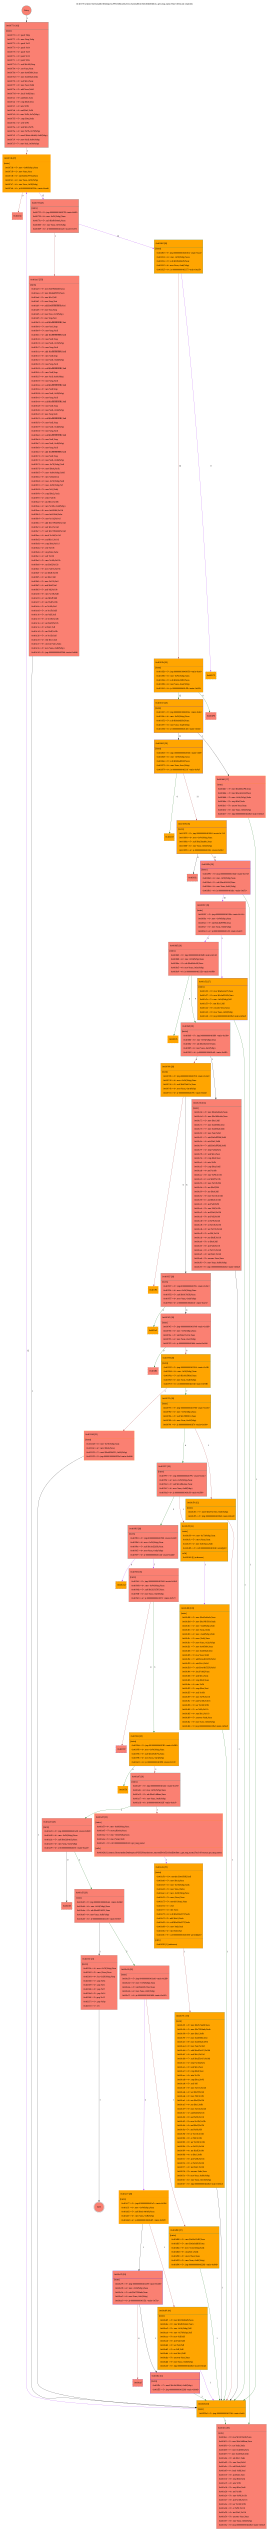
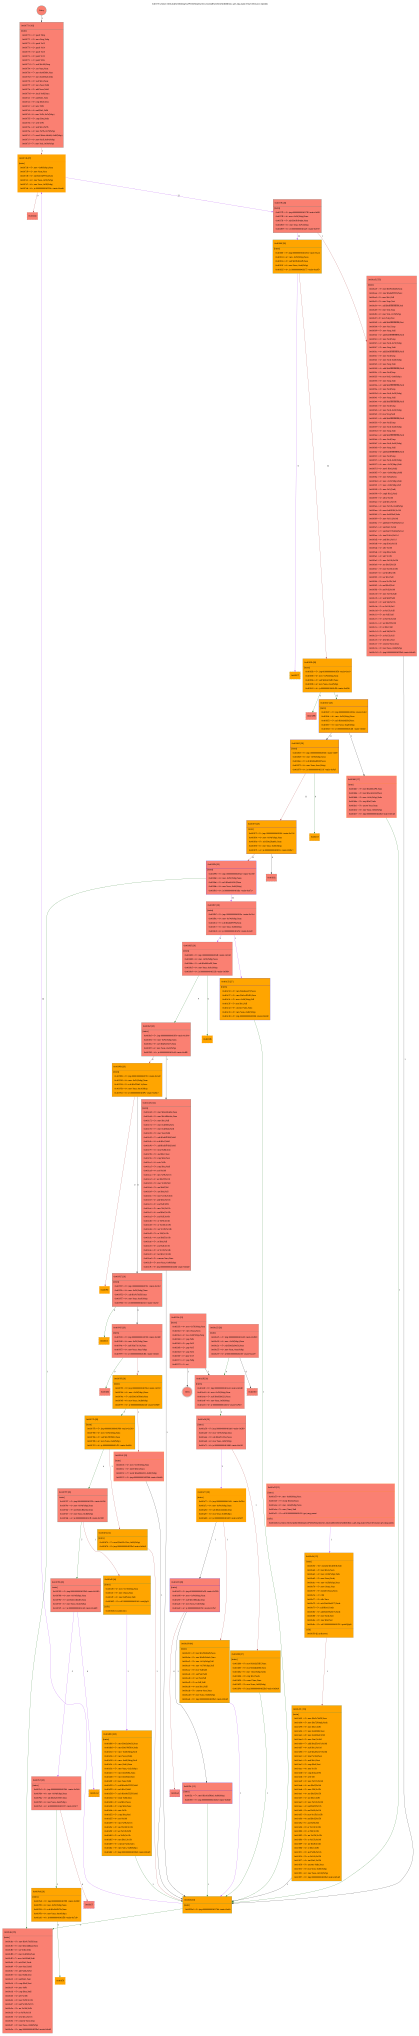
node "0x401a07 [28]": removed
edge "0x401a3f [28]" -> "0x40215e [21]": reversed
